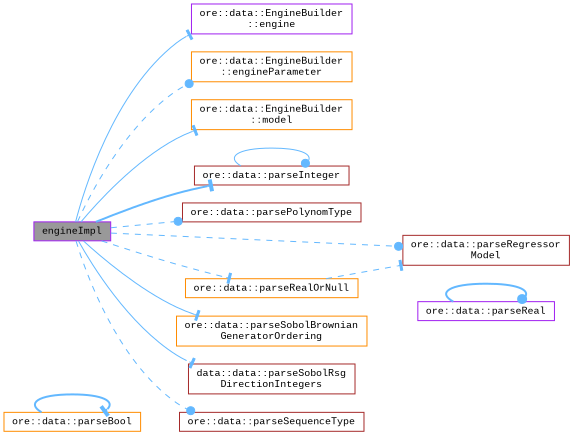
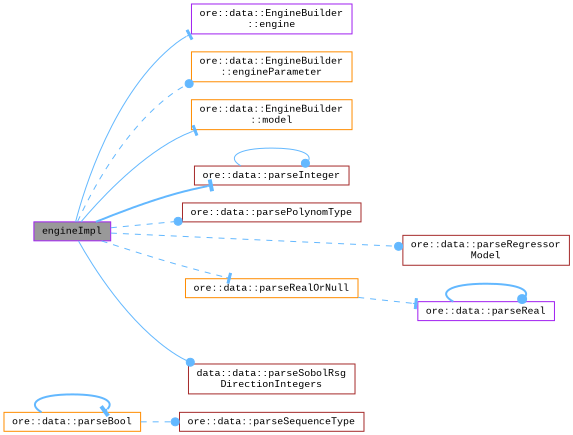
edge "ore::data::parseRealOrNull" -> "ore::data::parseRegressor Model": now "ore::data::parseRealOrNull" -> "ore::data::parseReal"
edge "engineImpl" -> "data::data::parseSobolRsg DirectionIntegers": arrowhead tee -> dot
node "ore::data::parseSobolBrownian GeneratorOrdering": removed
edge "engineImpl" -> "ore::data::parseSequenceType": now "ore::data::parseBool" -> "ore::data::parseSequenceType"
